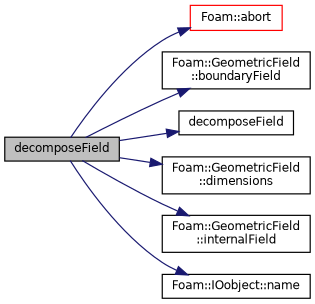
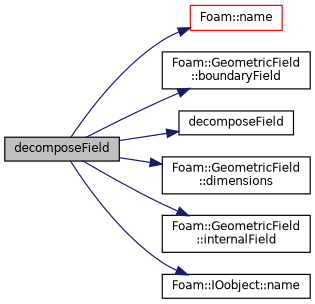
node "Foam::abort": label "Foam::abort" -> "Foam::name"
